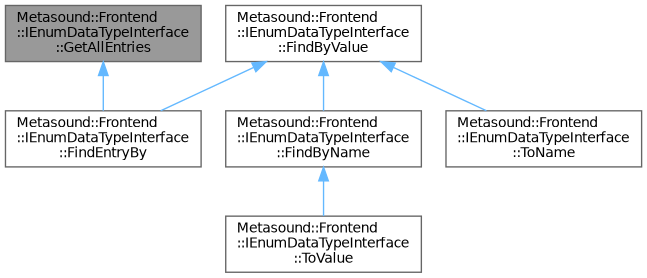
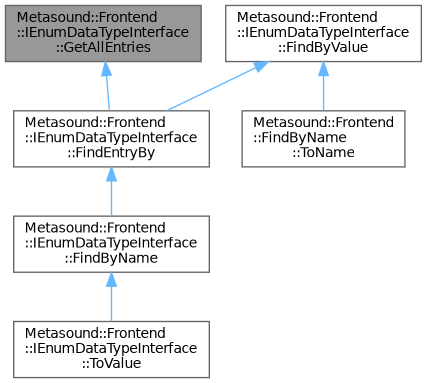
edge "Metasound::Frontend ::IEnumDataTypeInterface ::FindByName" -> "Metasound::Frontend ::IEnumDataTypeInterface ::FindByValue": now "Metasound::Frontend ::IEnumDataTypeInterface ::FindByName" -> "Metasound::Frontend ::IEnumDataTypeInterface ::FindEntryBy"
node "Metasound::Frontend ::IEnumDataTypeInterface ::ToName": label "Metasound::Frontend ::IEnumDataTypeInterface ::ToName" -> "Metasound::Frontend ::FindByName ::ToName"
